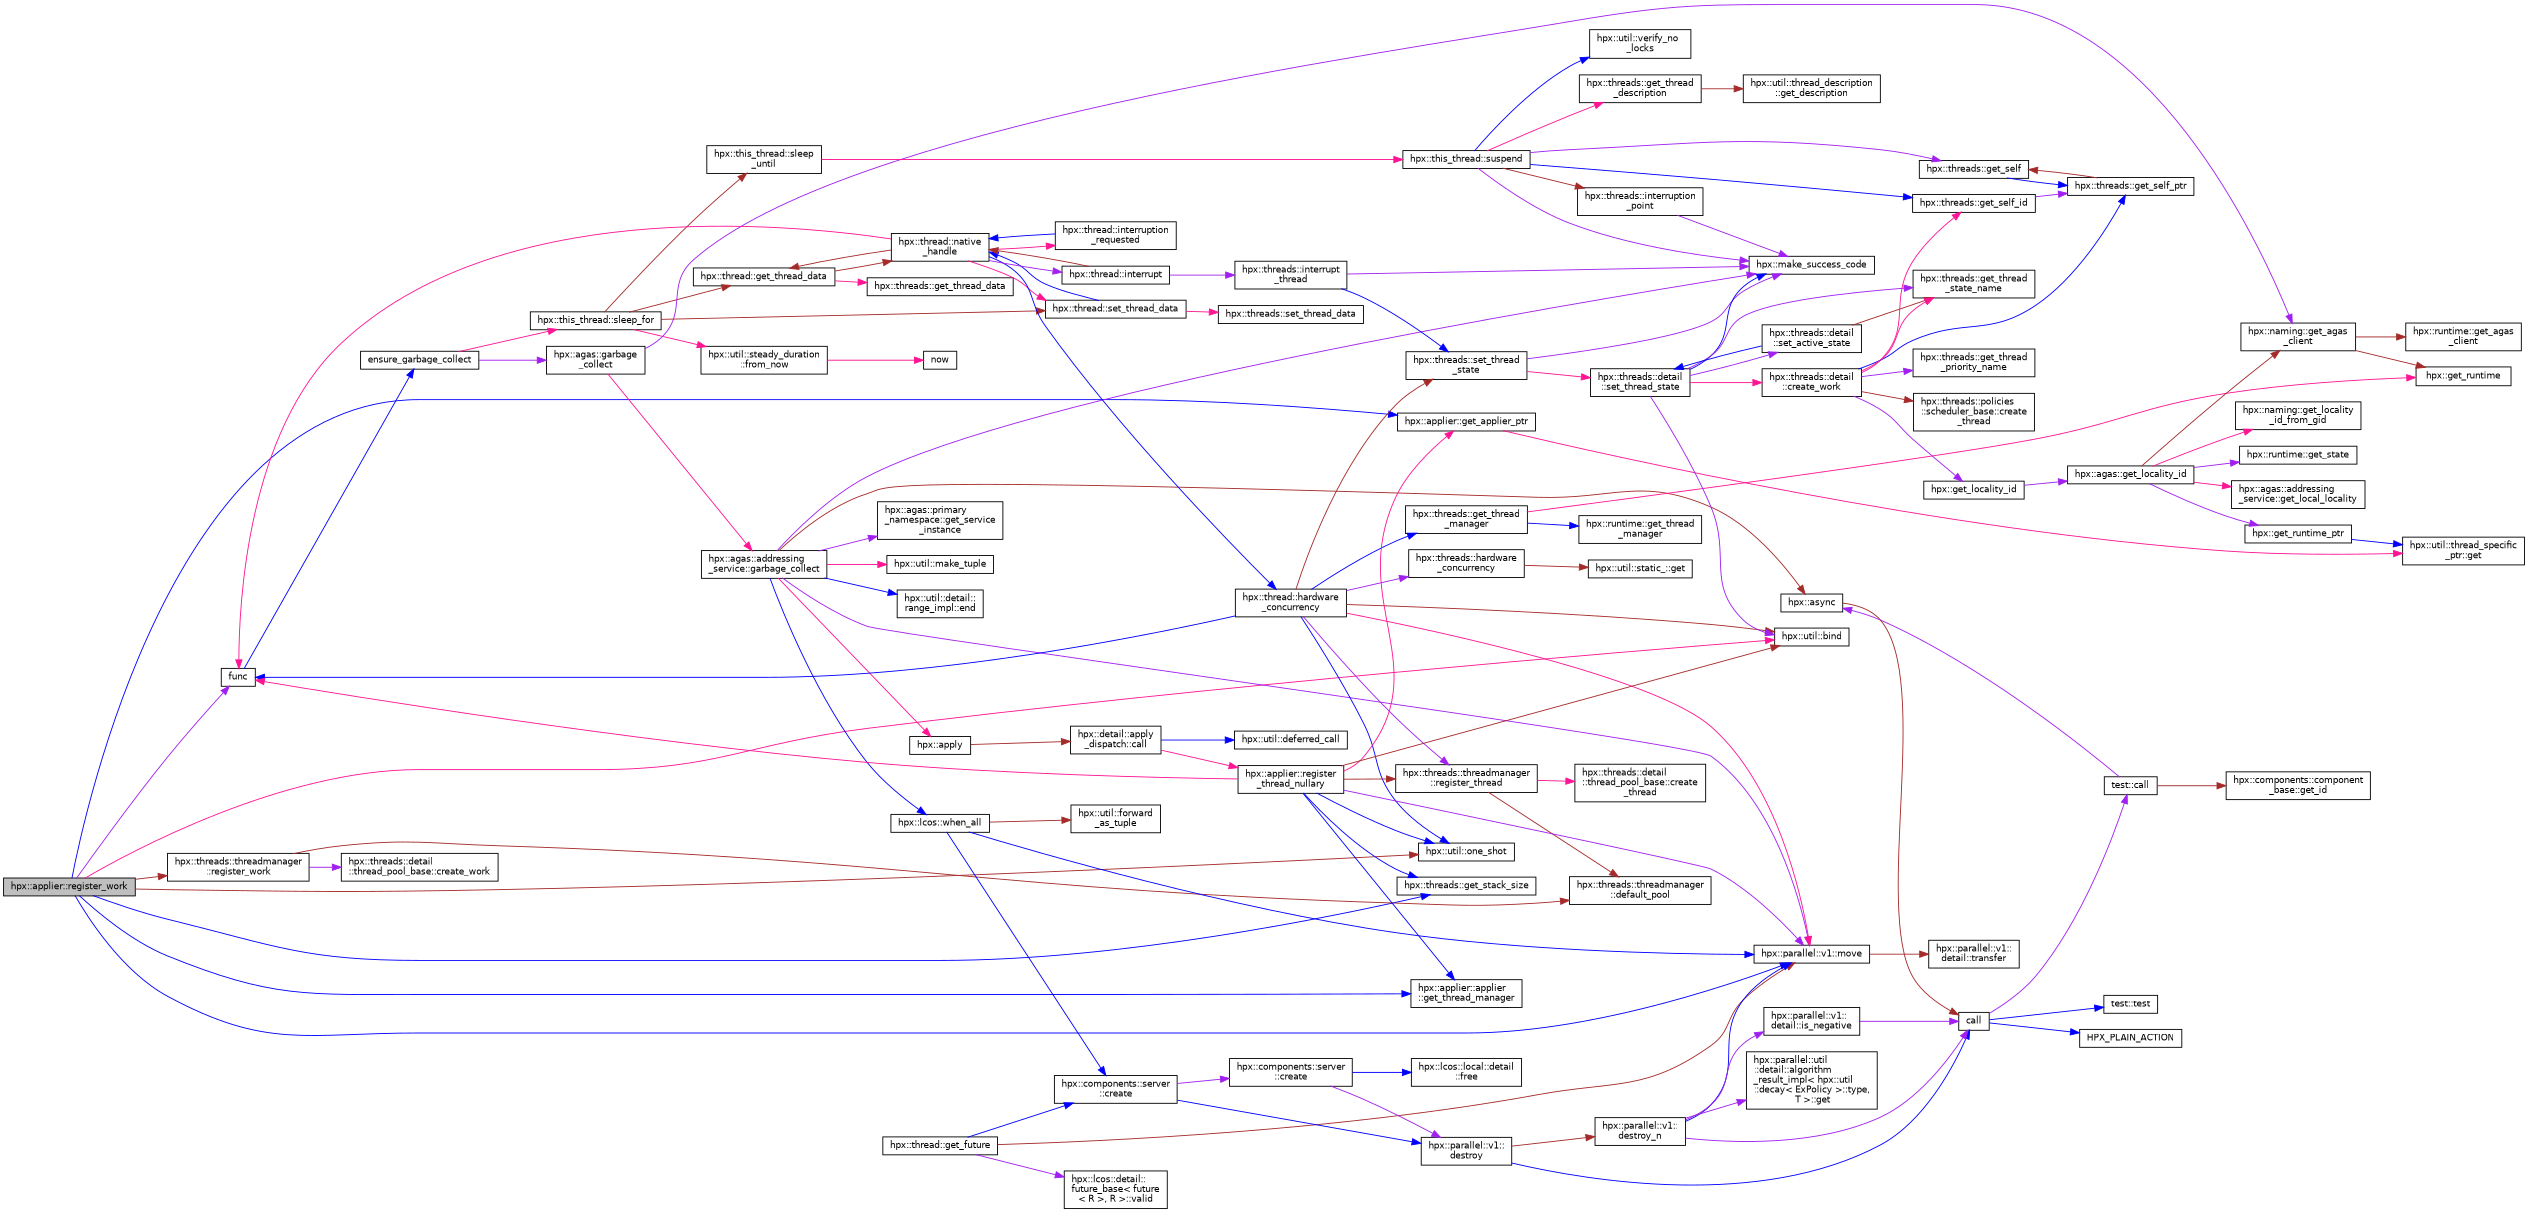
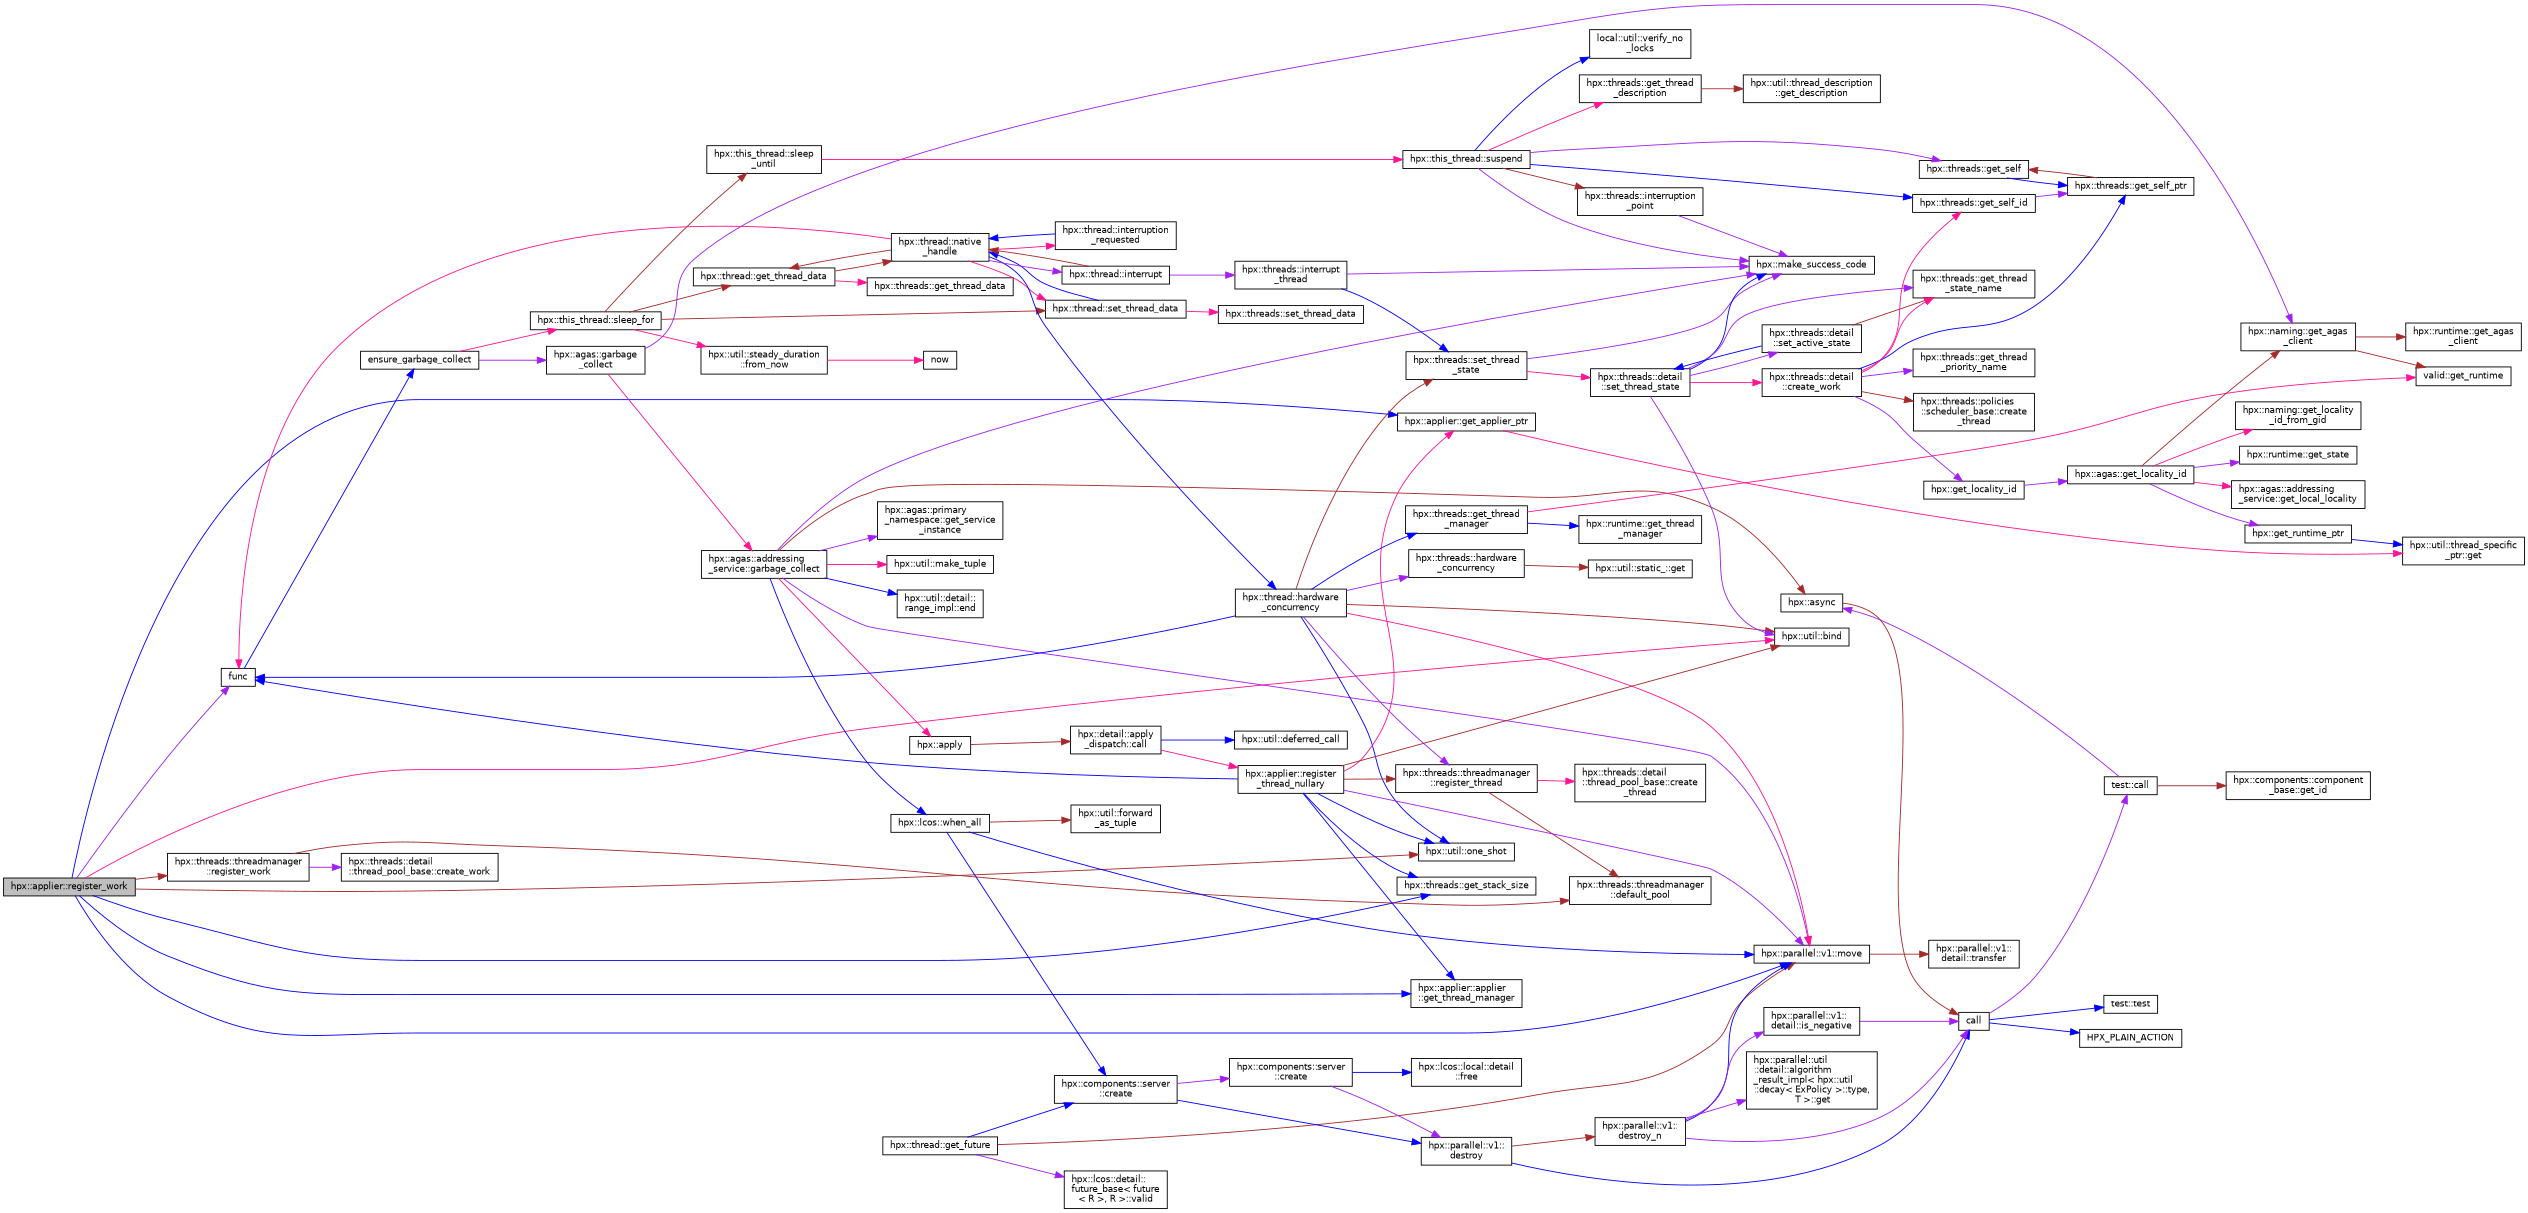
node "hpx::util::verify_no _locks": label "hpx::util::verify_no _locks" -> "local::util::verify_no _locks"
node "hpx::get_runtime": label "hpx::get_runtime" -> "valid::get_runtime"
edge "hpx::applier::register _thread_nullary" -> "func": color deeppink -> blue
